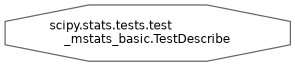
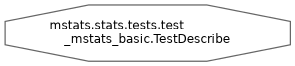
node "scipy.stats.tests.test _mstats_basic.TestDescribe": label "scipy.stats.tests.test _mstats_basic.TestDescribe" -> "mstats.stats.tests.test _mstats_basic.TestDescribe"
